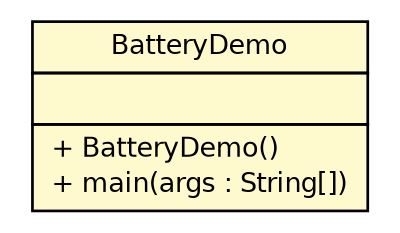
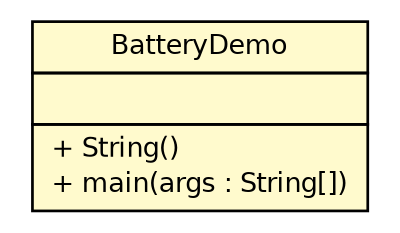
node "BatteryDemo": text "+ BatteryDemo()" -> "+ String()"
